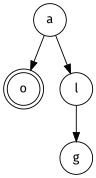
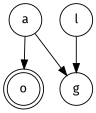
edge "a" -> "l": now "a" -> "g"
